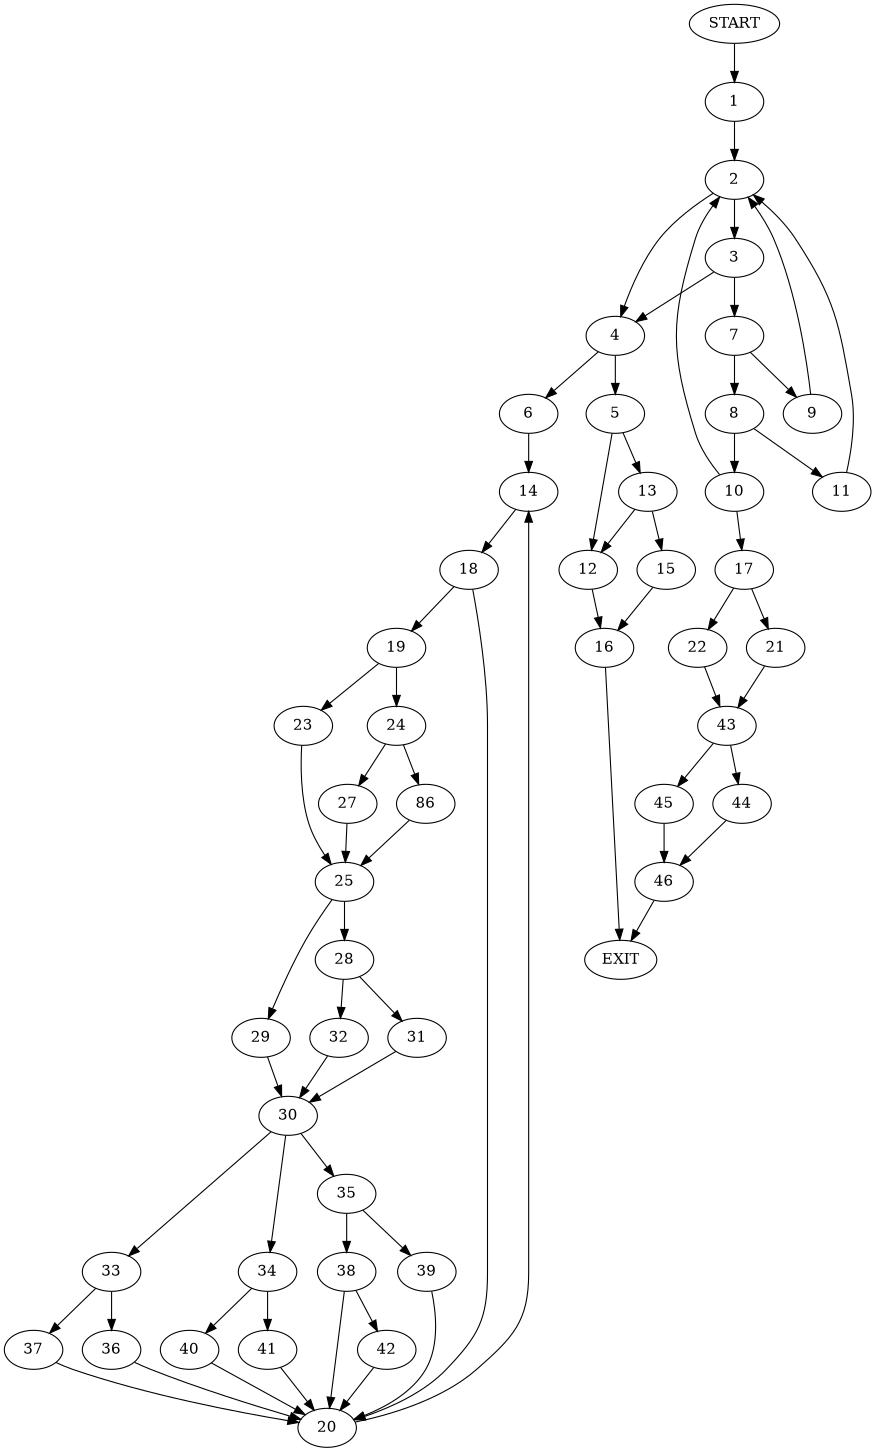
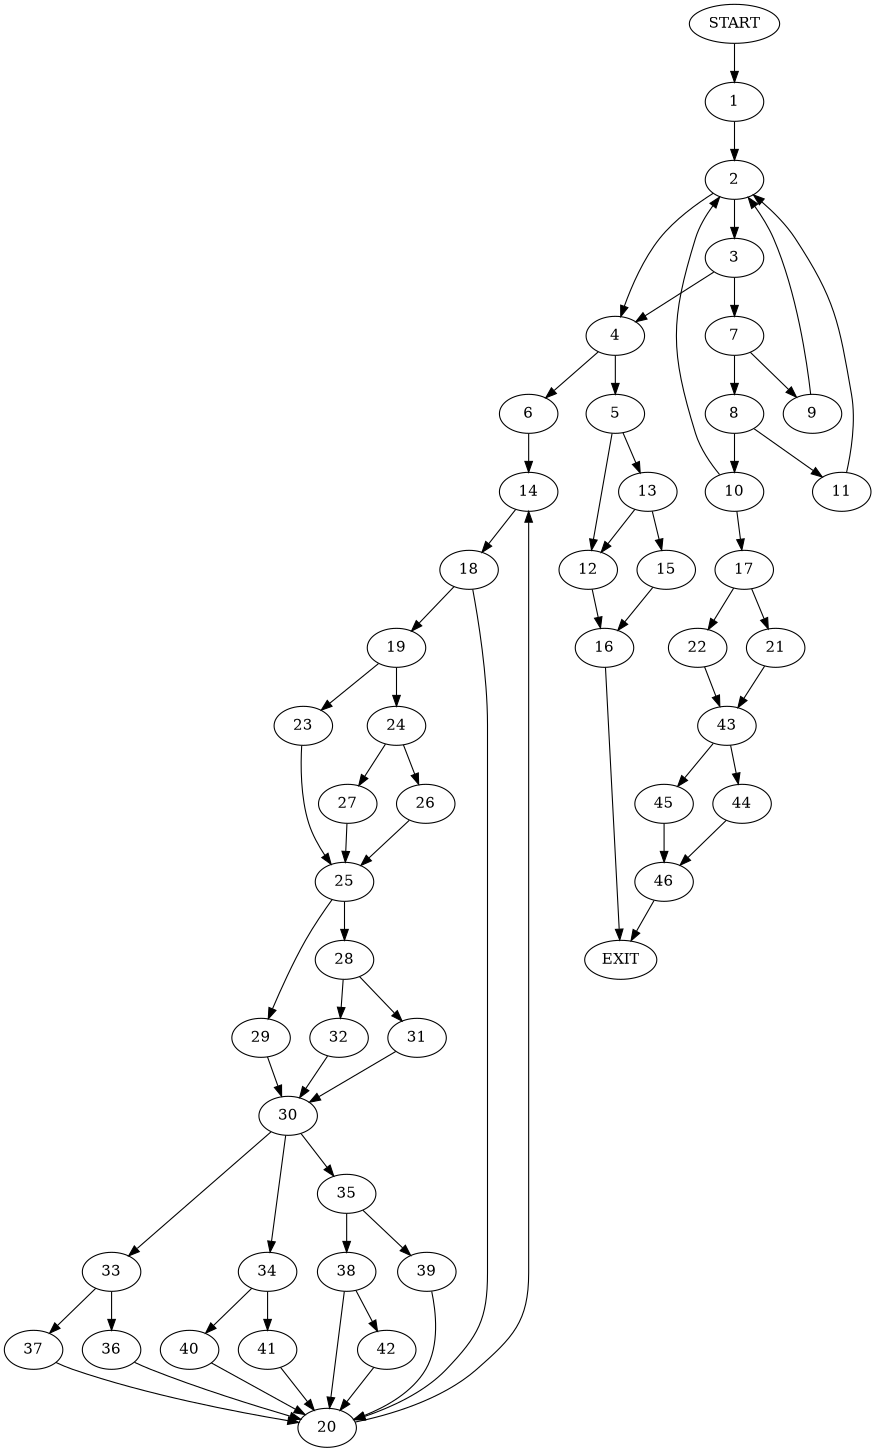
node "86": label "86" -> "26"
